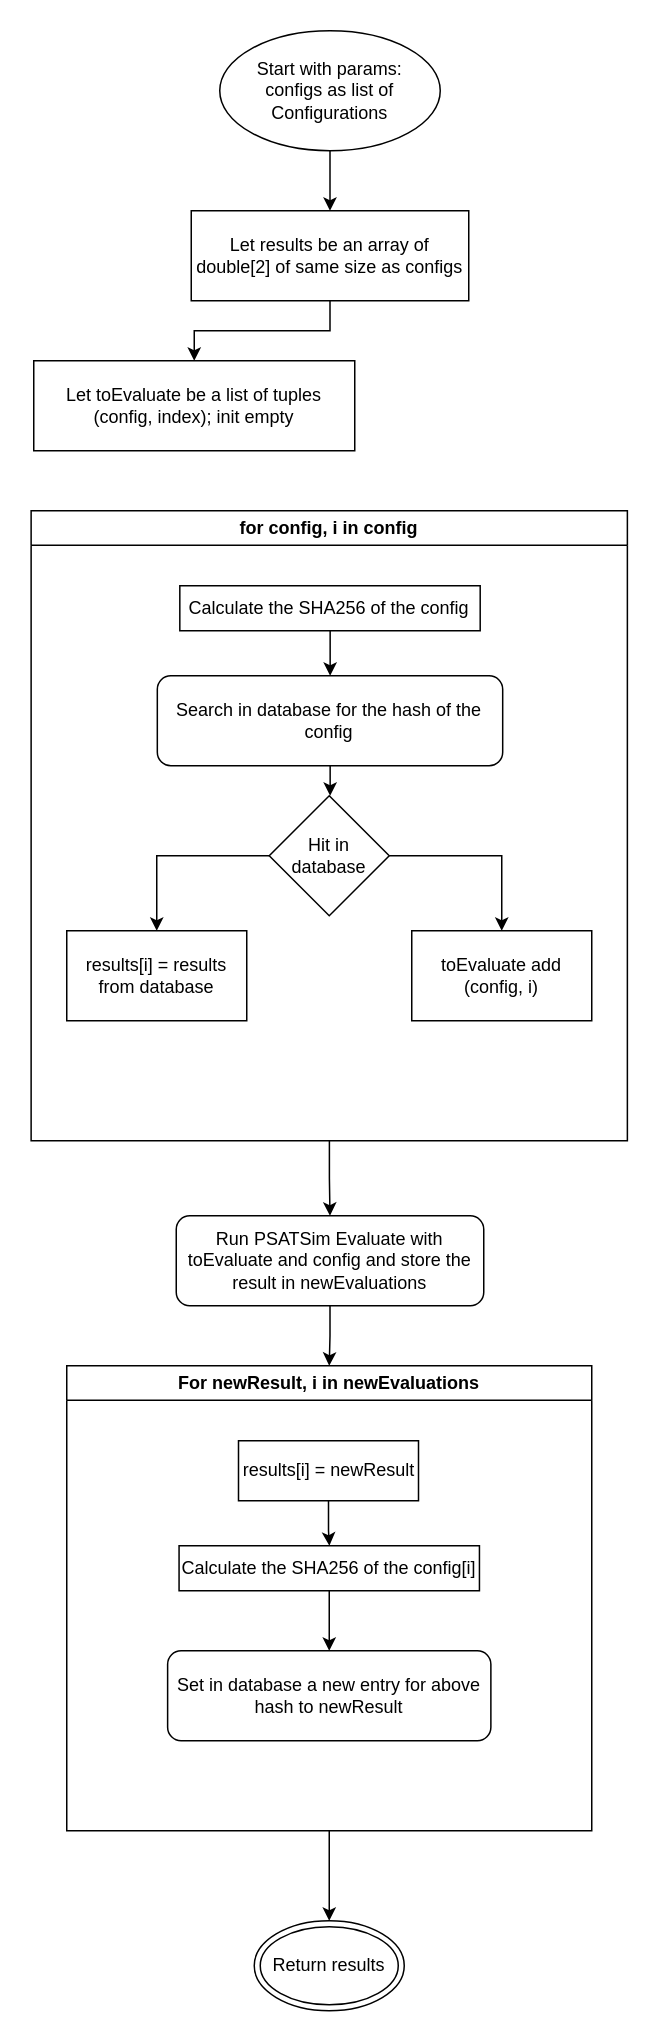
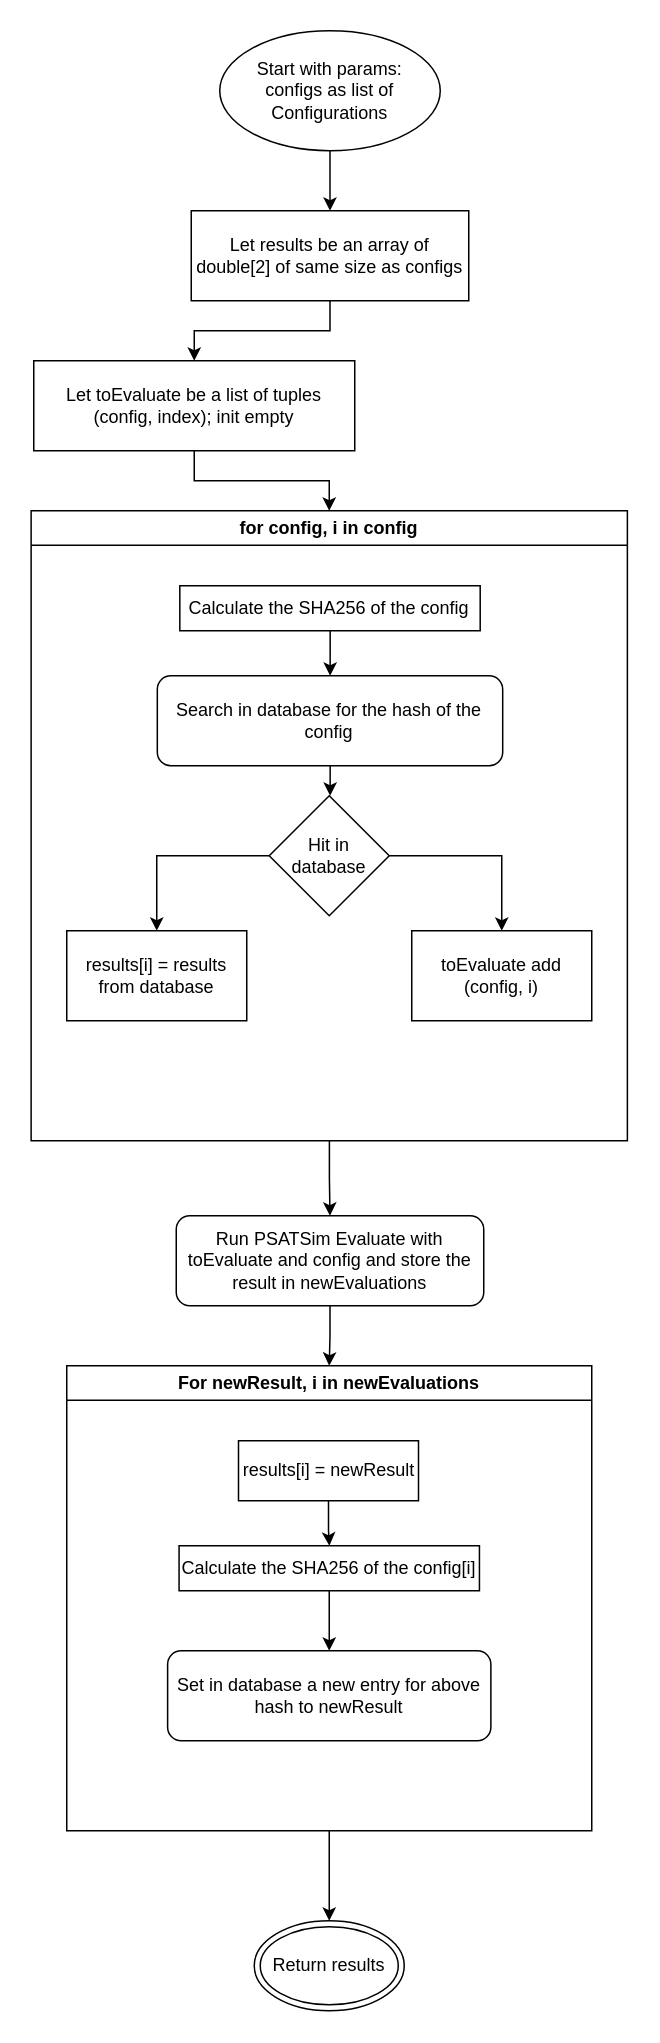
edge "Let toEvaluate be a list of tuples (config, index); init empty" -> "for config, i in config": added
